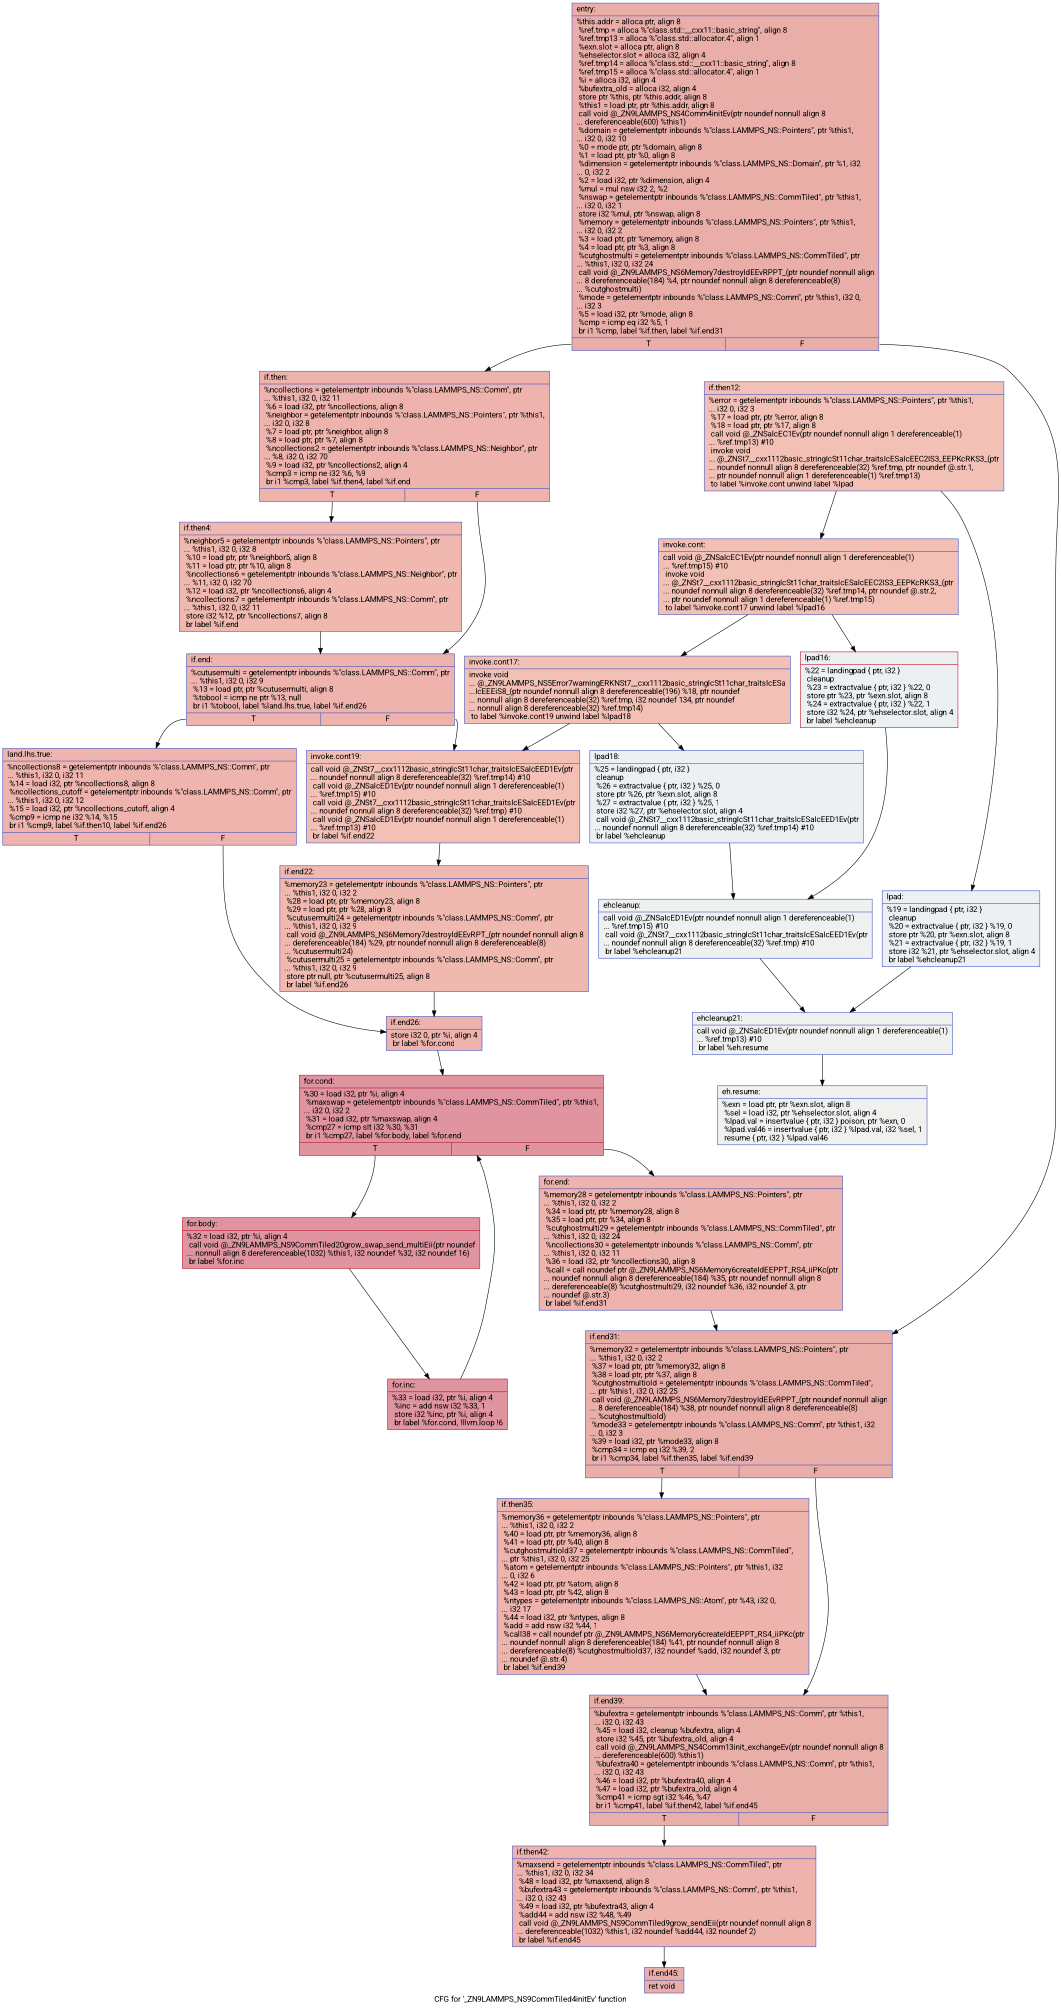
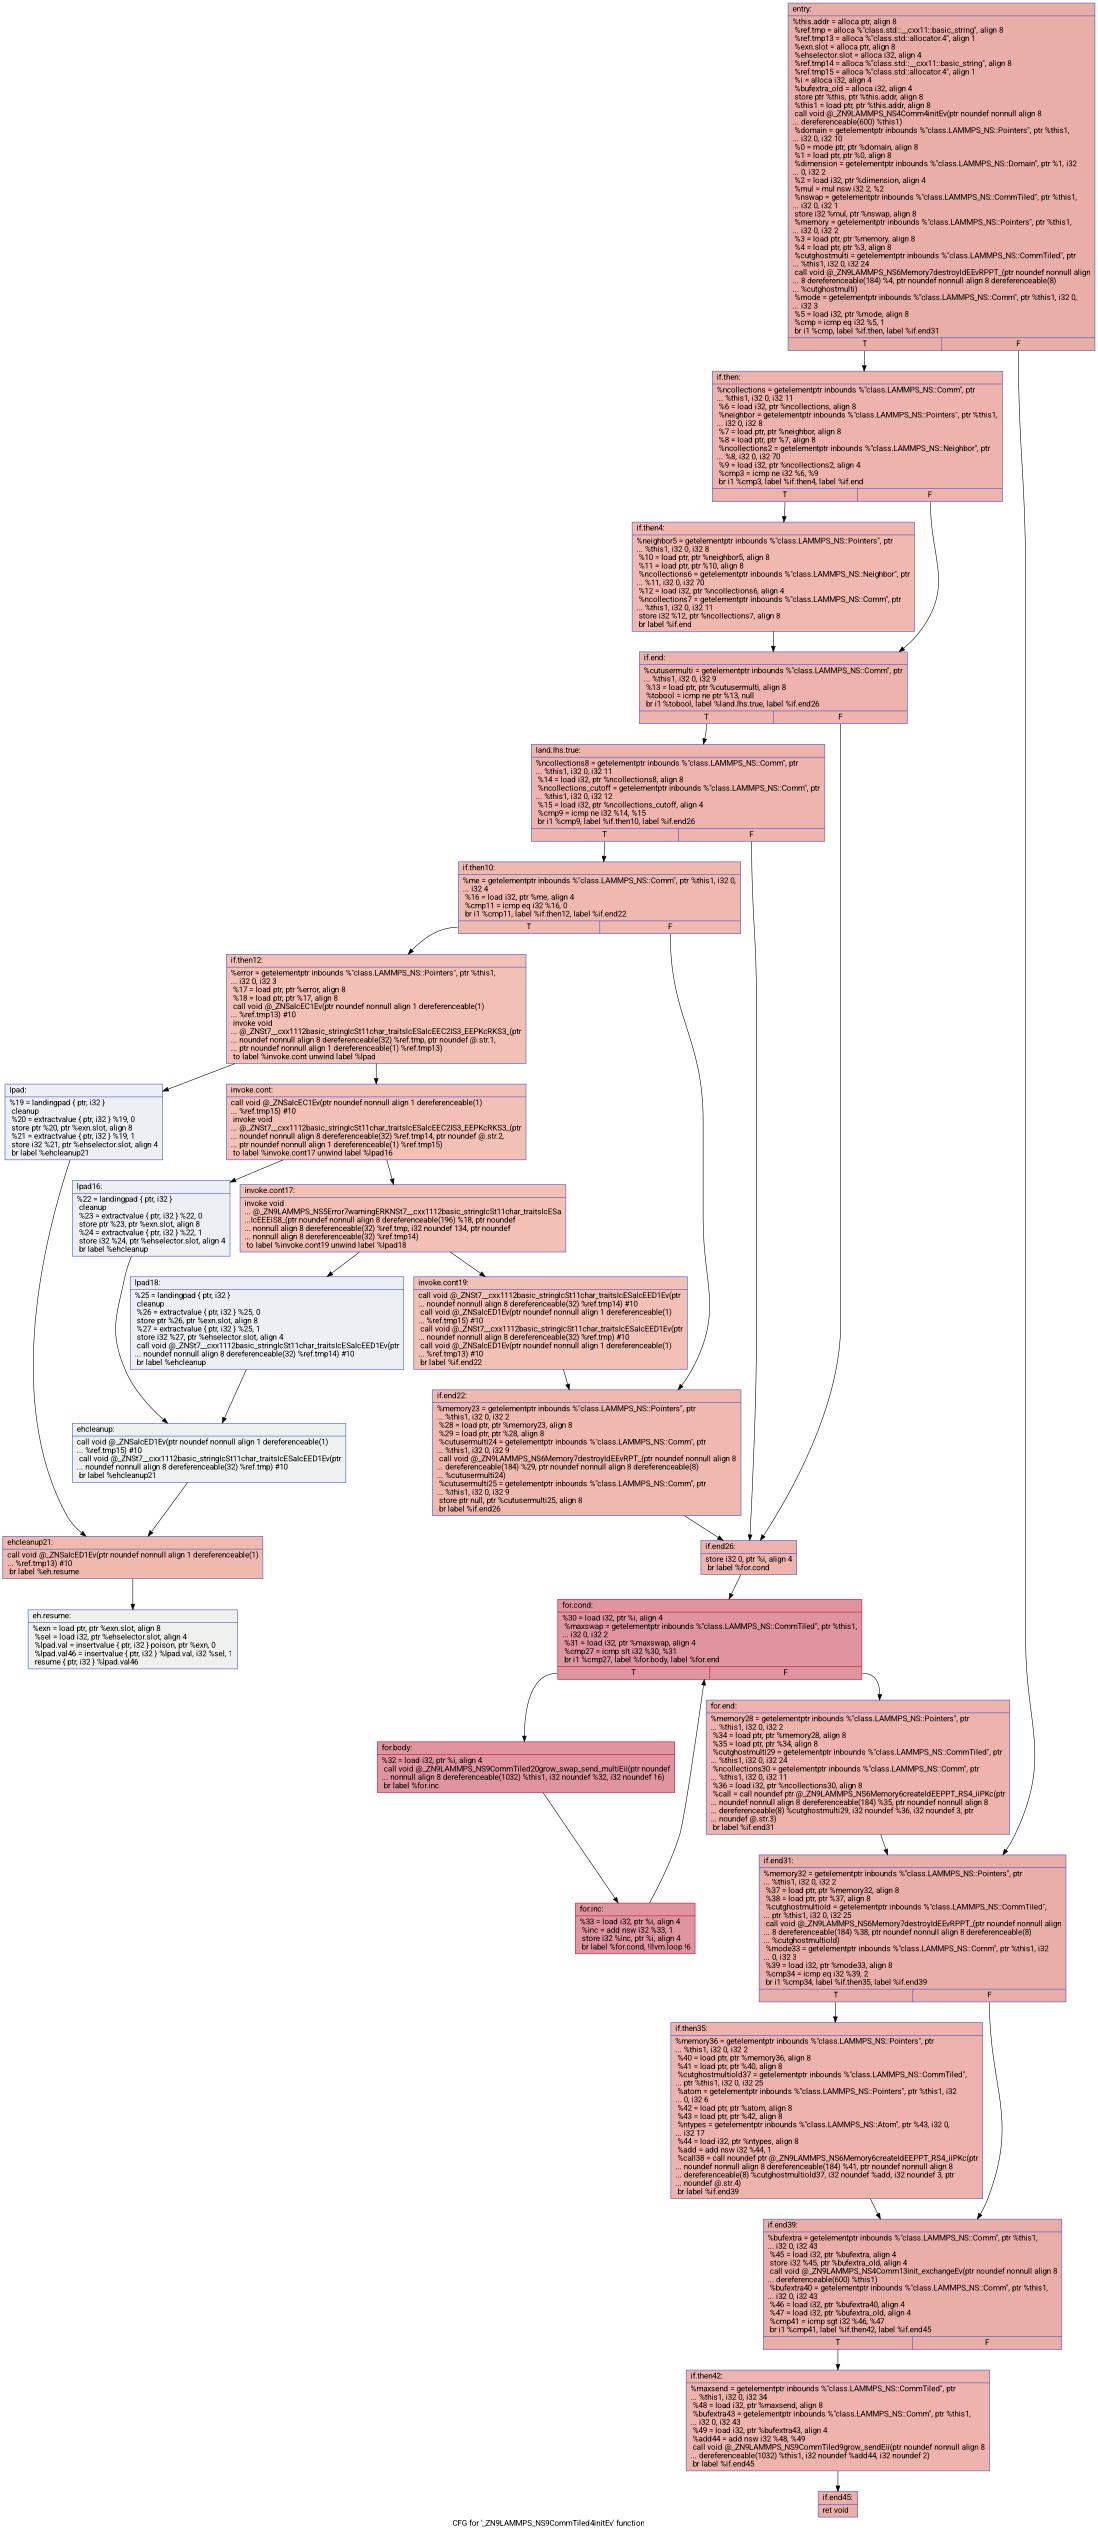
node "lpad16:": color #b70d28ff -> #3d50c3ff
edge "if.end:" -> "invoke.cont19:": now "if.end:" -> "if.end26:"
node "if.then10:": added
node "ehcleanup21:": fillcolor #dedcdb70 -> #de614d70
node "if.end39:": text "%45 = load i32, cleanup %bufextra, align 4" -> "%45 = load i32, ptr %bufextra, align 4"
